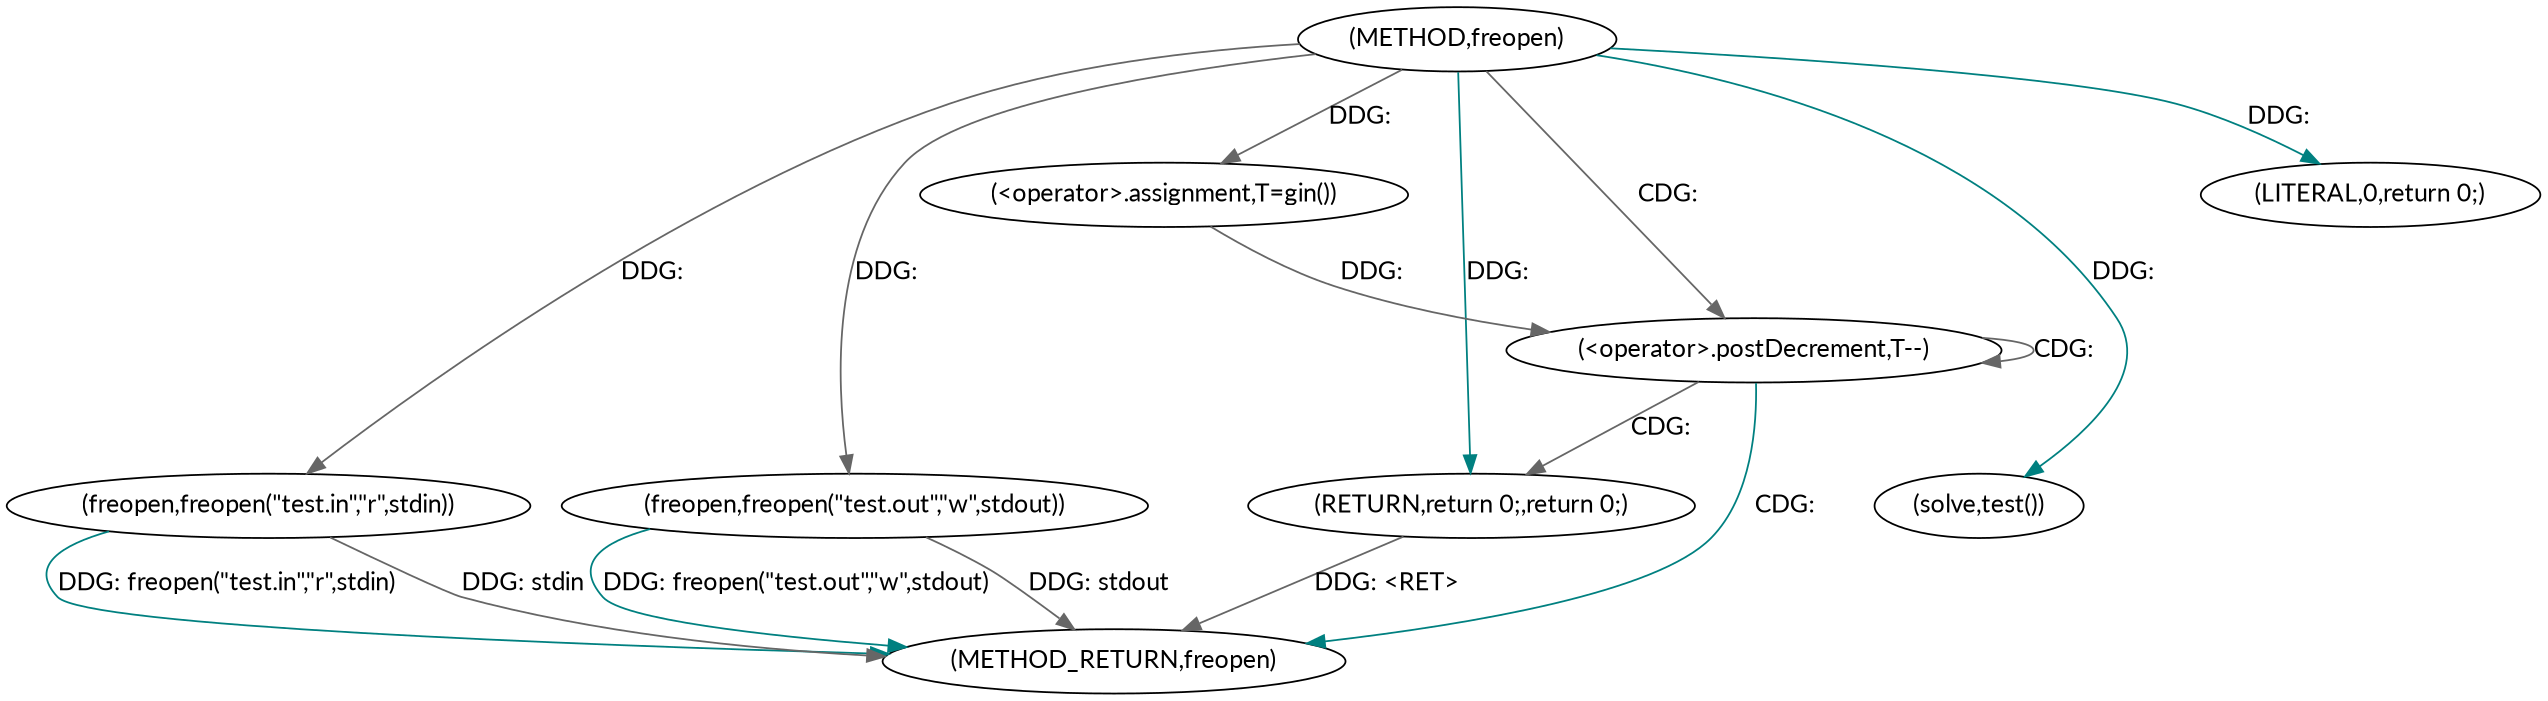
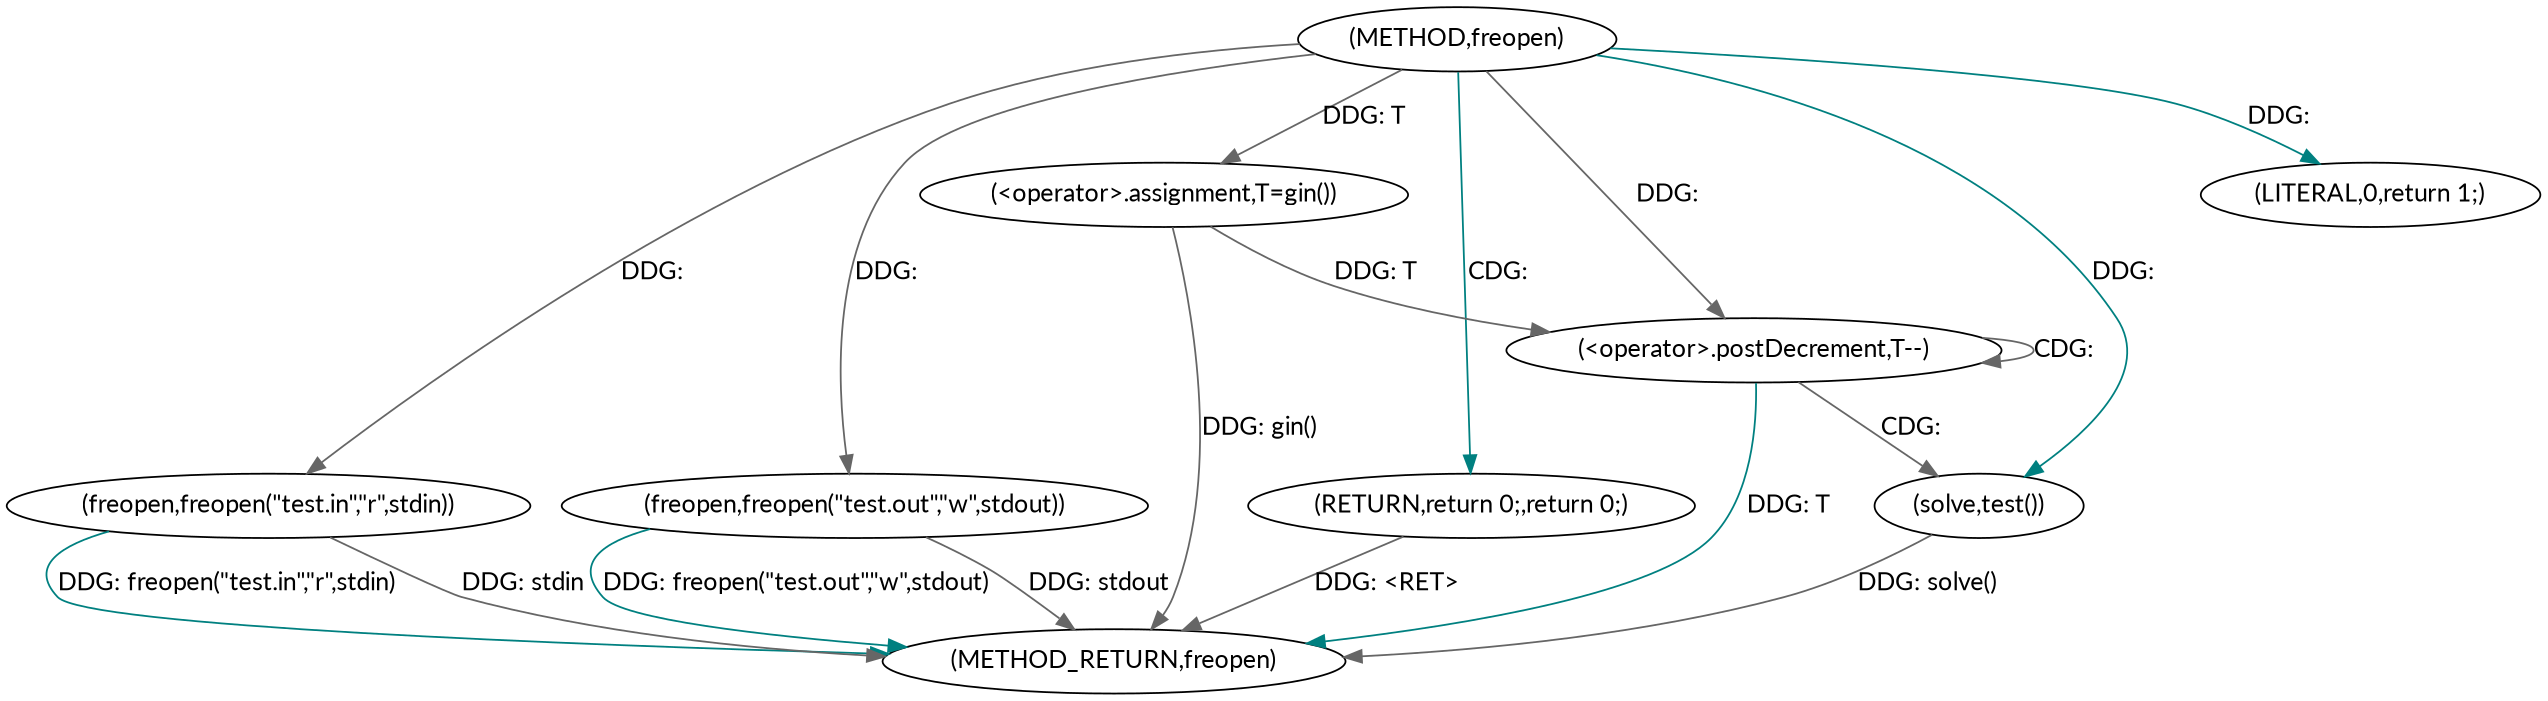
edge "(METHOD,freopen)" -> "(<operator>.assignment,T=gin())": label "DDG: " -> "DDG: T"
edge "(METHOD,freopen)" -> "(<operator>.postDecrement,T--)": label "CDG: " -> "DDG: "
node "(LITERAL,0,return 0;)": label "(LITERAL,0,return 0;)" -> "(LITERAL,0,return 1;)"
edge "(<operator>.assignment,T=gin())" -> "(<operator>.postDecrement,T--)": label "DDG: " -> "DDG: T"
edge "(METHOD,freopen)" -> "(RETURN,return 0;,return 0;)": label "DDG: " -> "CDG: "
edge "(<operator>.assignment,T=gin())" -> "(METHOD_RETURN,freopen)": added, label "DDG: gin()"
edge "(<operator>.postDecrement,T--)" -> "(RETURN,return 0;,return 0;)": now "(<operator>.postDecrement,T--)" -> "(solve,test())"
edge "(<operator>.postDecrement,T--)" -> "(METHOD_RETURN,freopen)": label "CDG: " -> "DDG: T"
edge "(solve,test())" -> "(METHOD_RETURN,freopen)": added, label "DDG: solve()"
